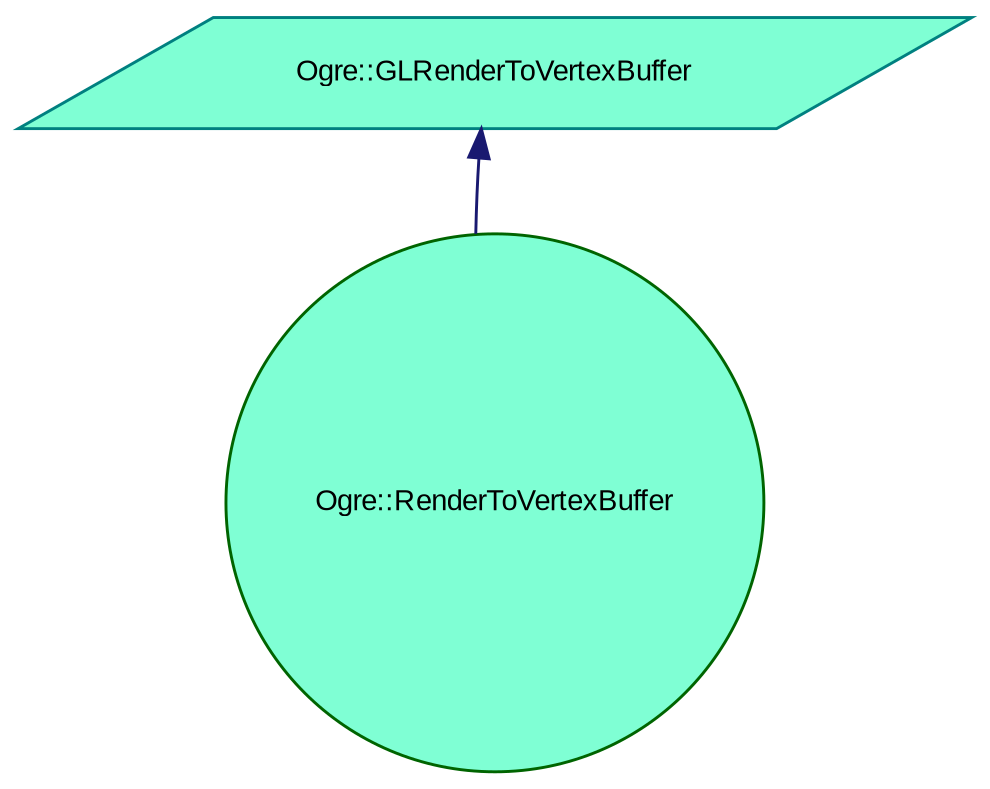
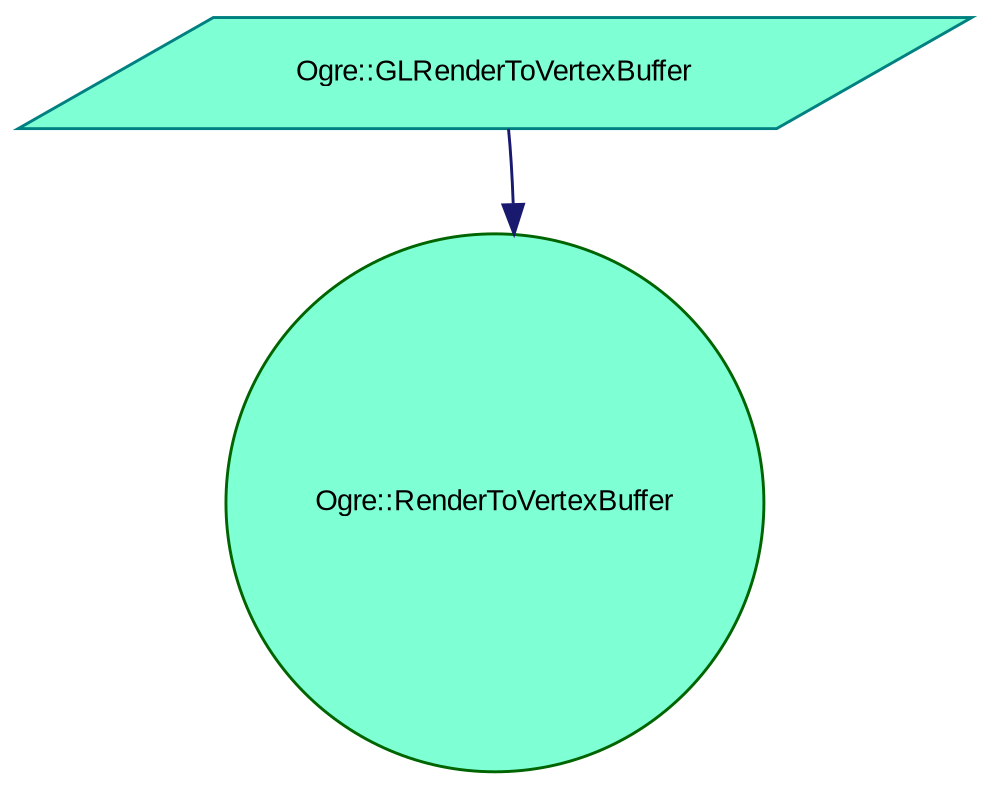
edge "Ogre::RenderToVertexBuffer" -> "Ogre::GLRenderToVertexBuffer": reversed
